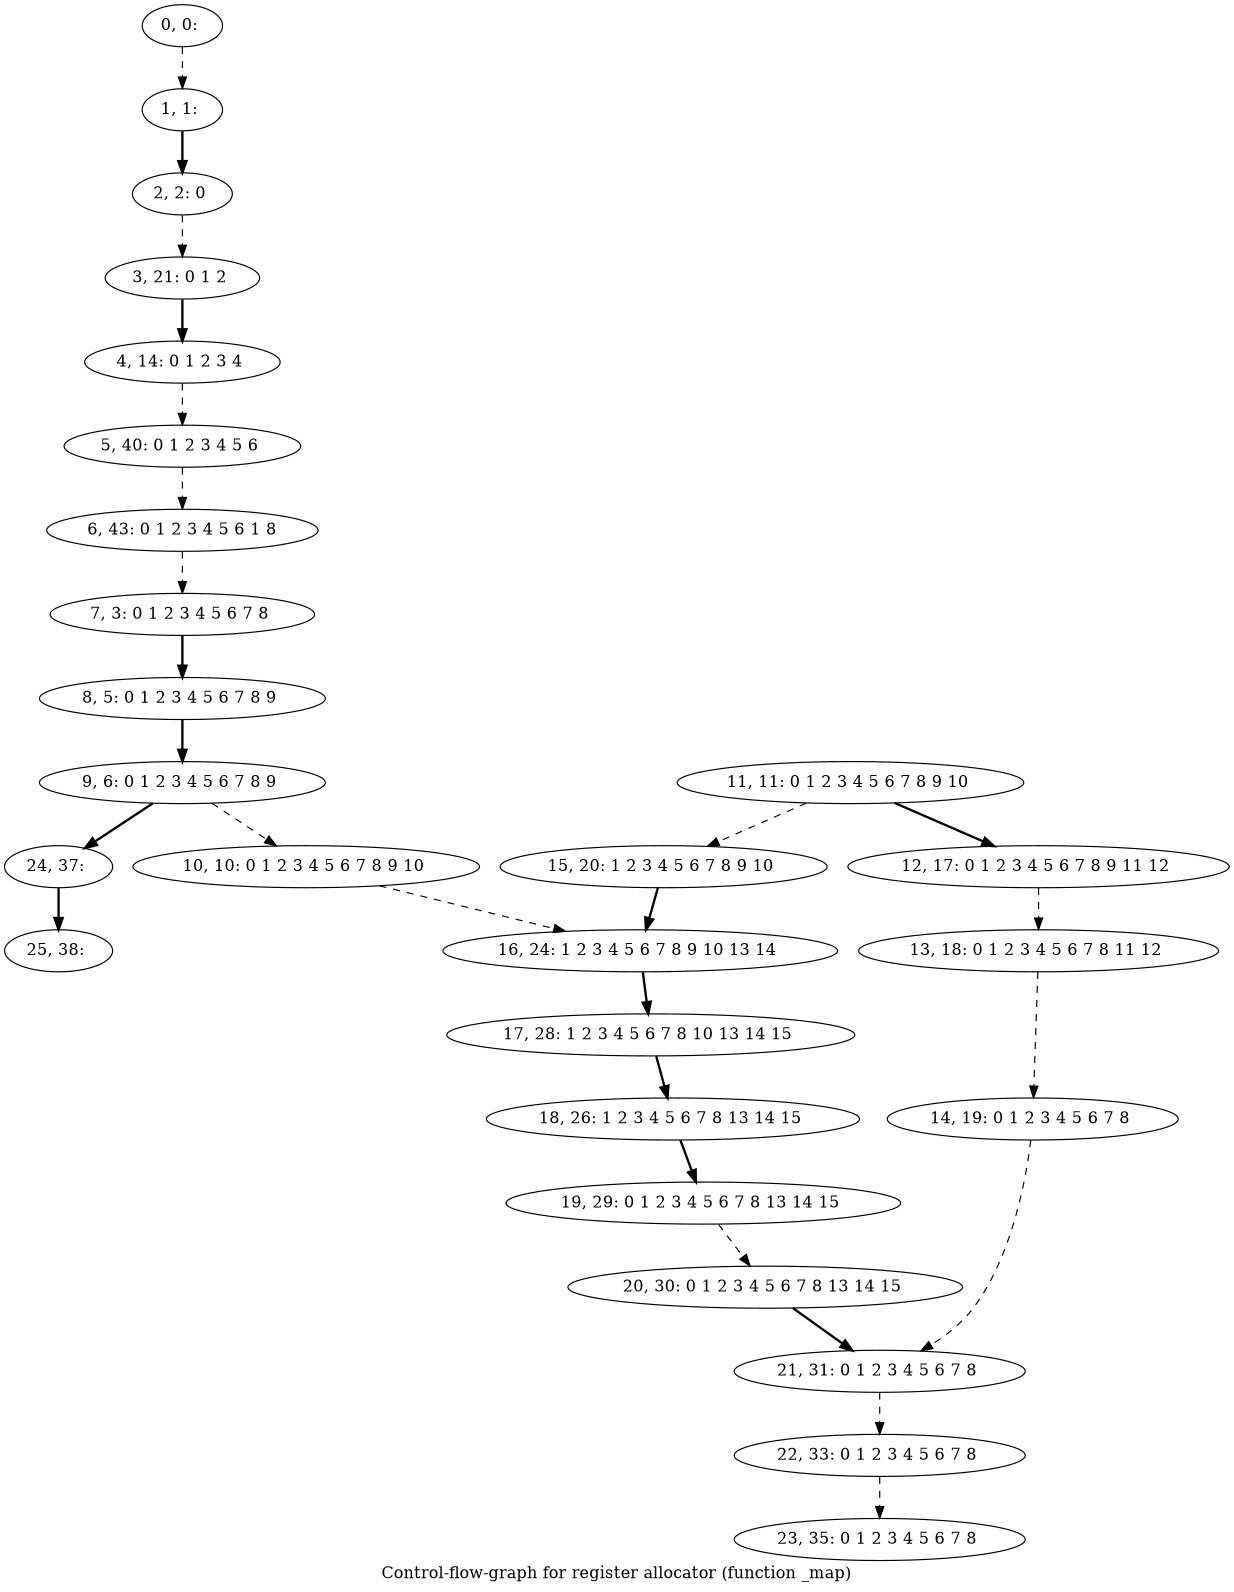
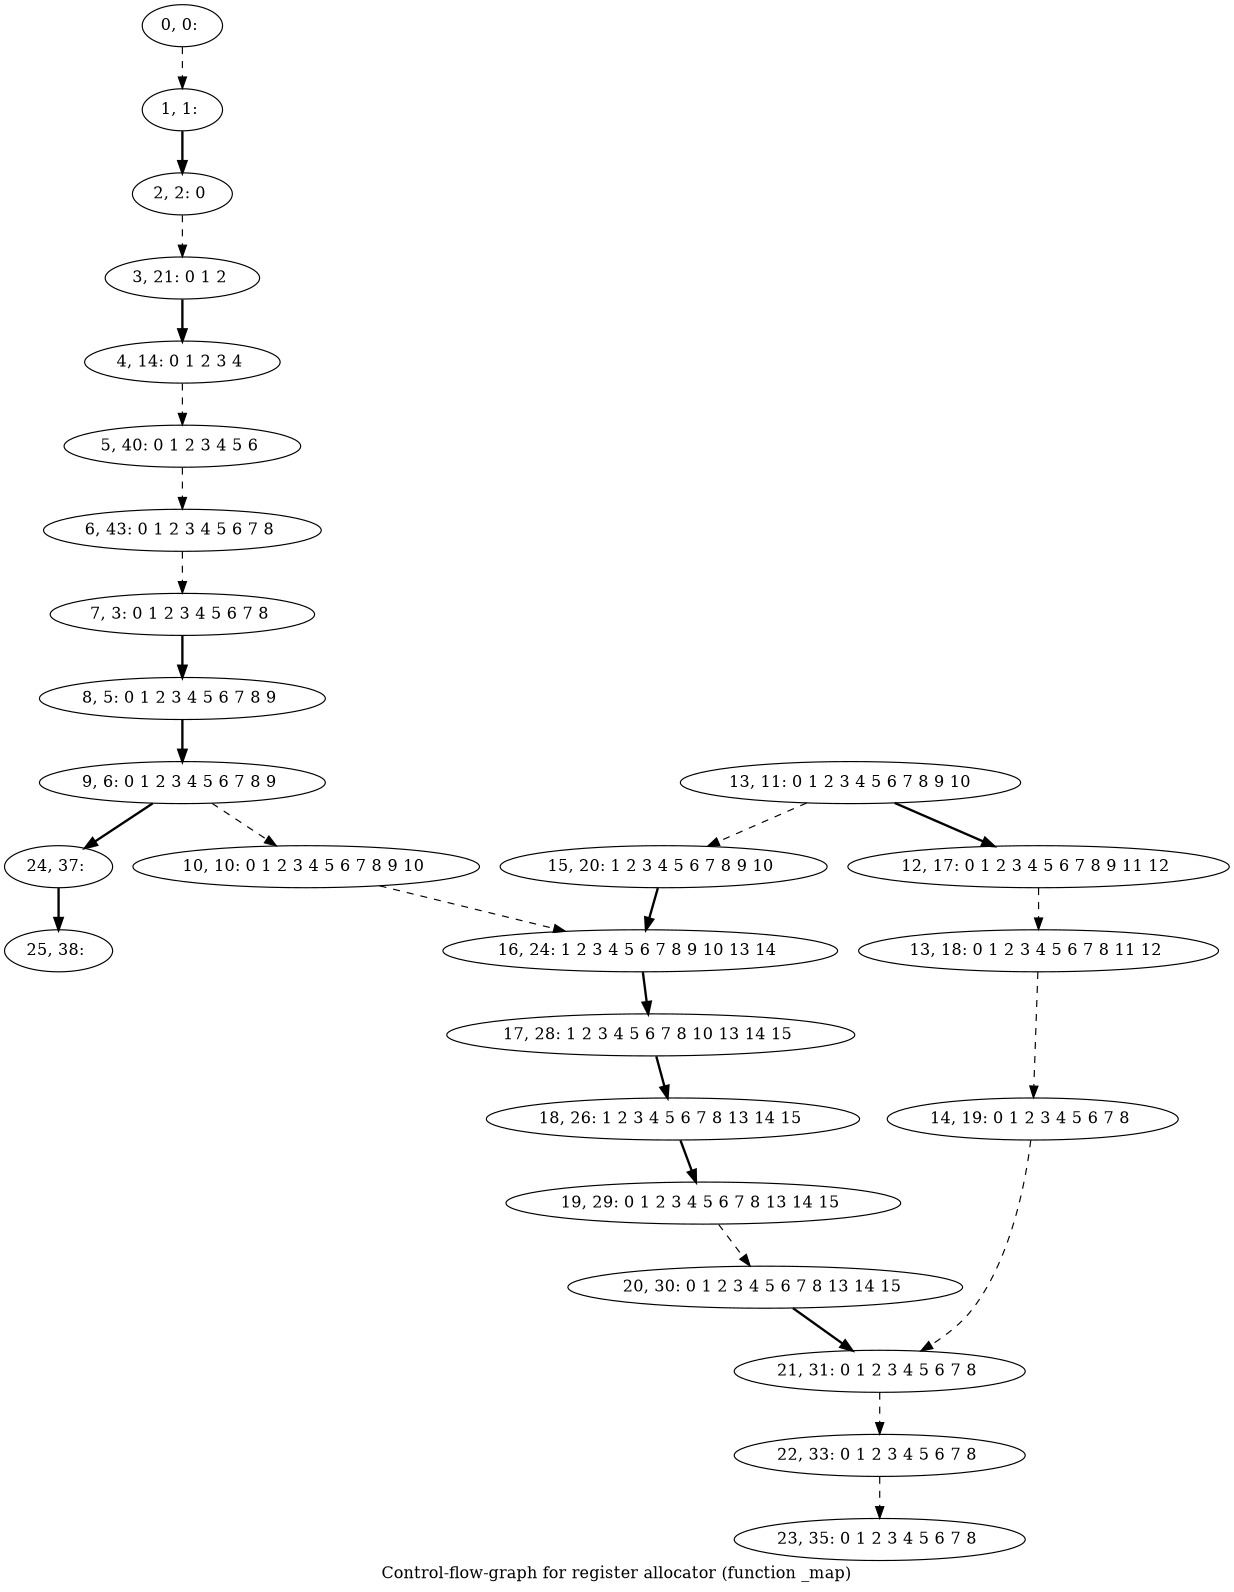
node "6, 43: 0 1 2 3 4 5 6 1 8": label "6, 43: 0 1 2 3 4 5 6 1 8" -> "6, 43: 0 1 2 3 4 5 6 7 8"
node "11, 11: 0 1 2 3 4 5 6 7 8 9 10": label "11, 11: 0 1 2 3 4 5 6 7 8 9 10" -> "13, 11: 0 1 2 3 4 5 6 7 8 9 10"
